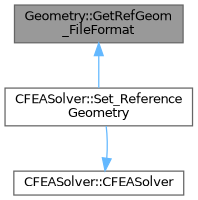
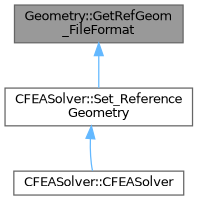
edge "CFEASolver::Set_Reference Geometry" -> "CFEASolver::CFEASolver": reversed
